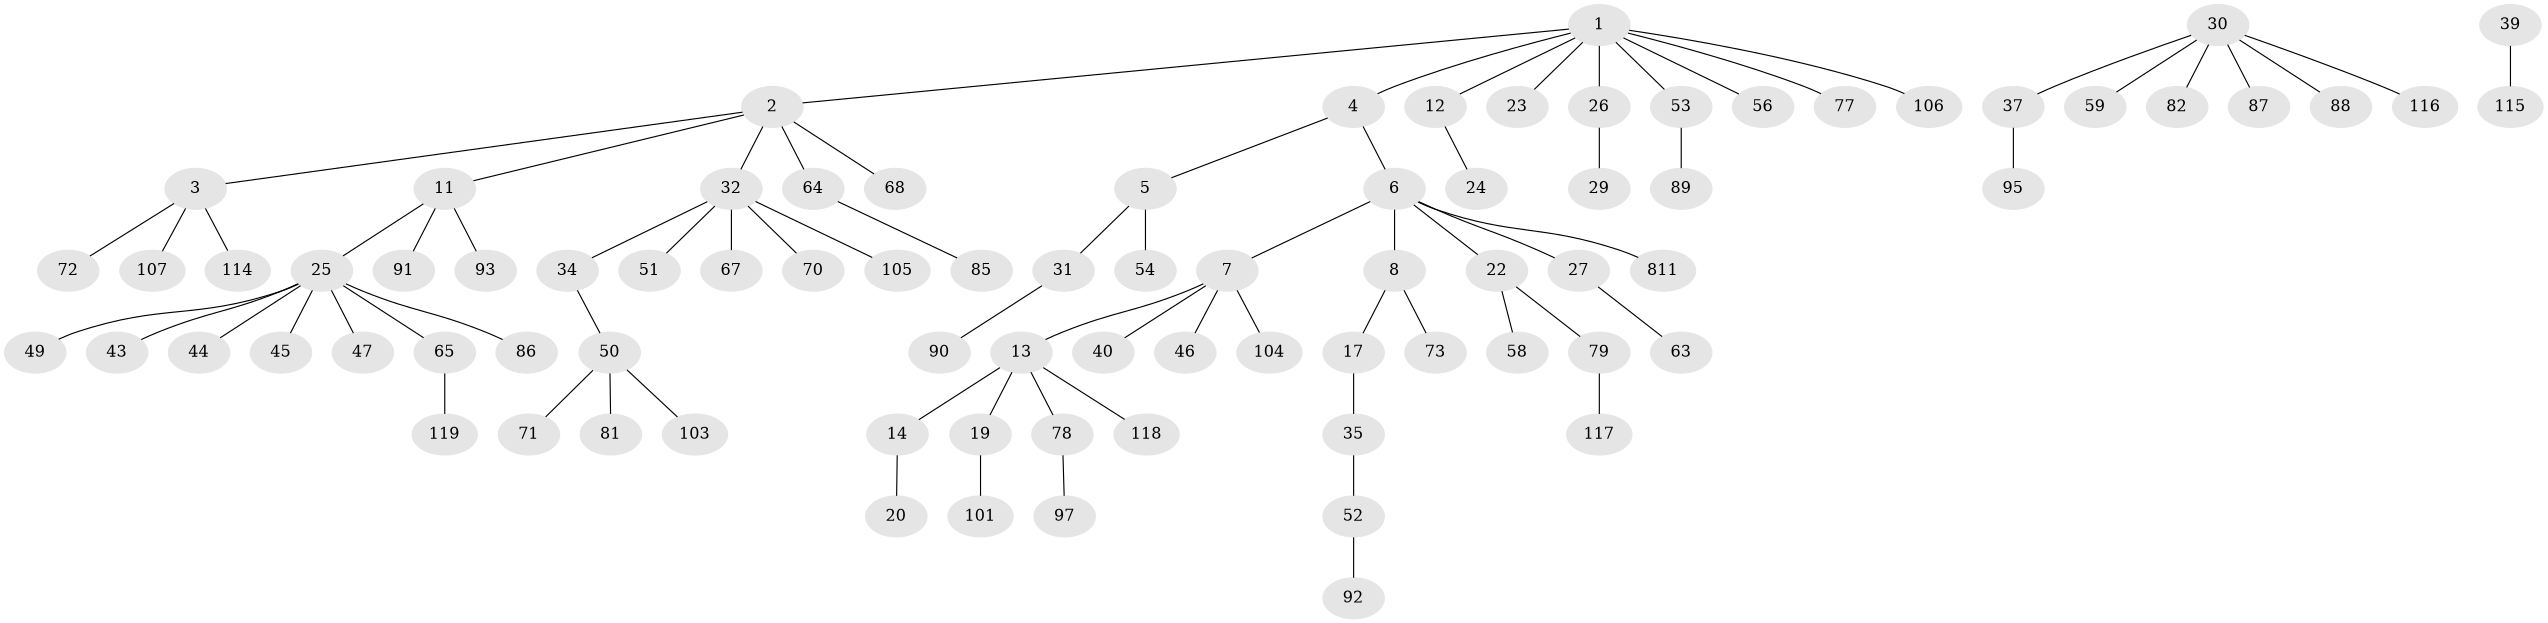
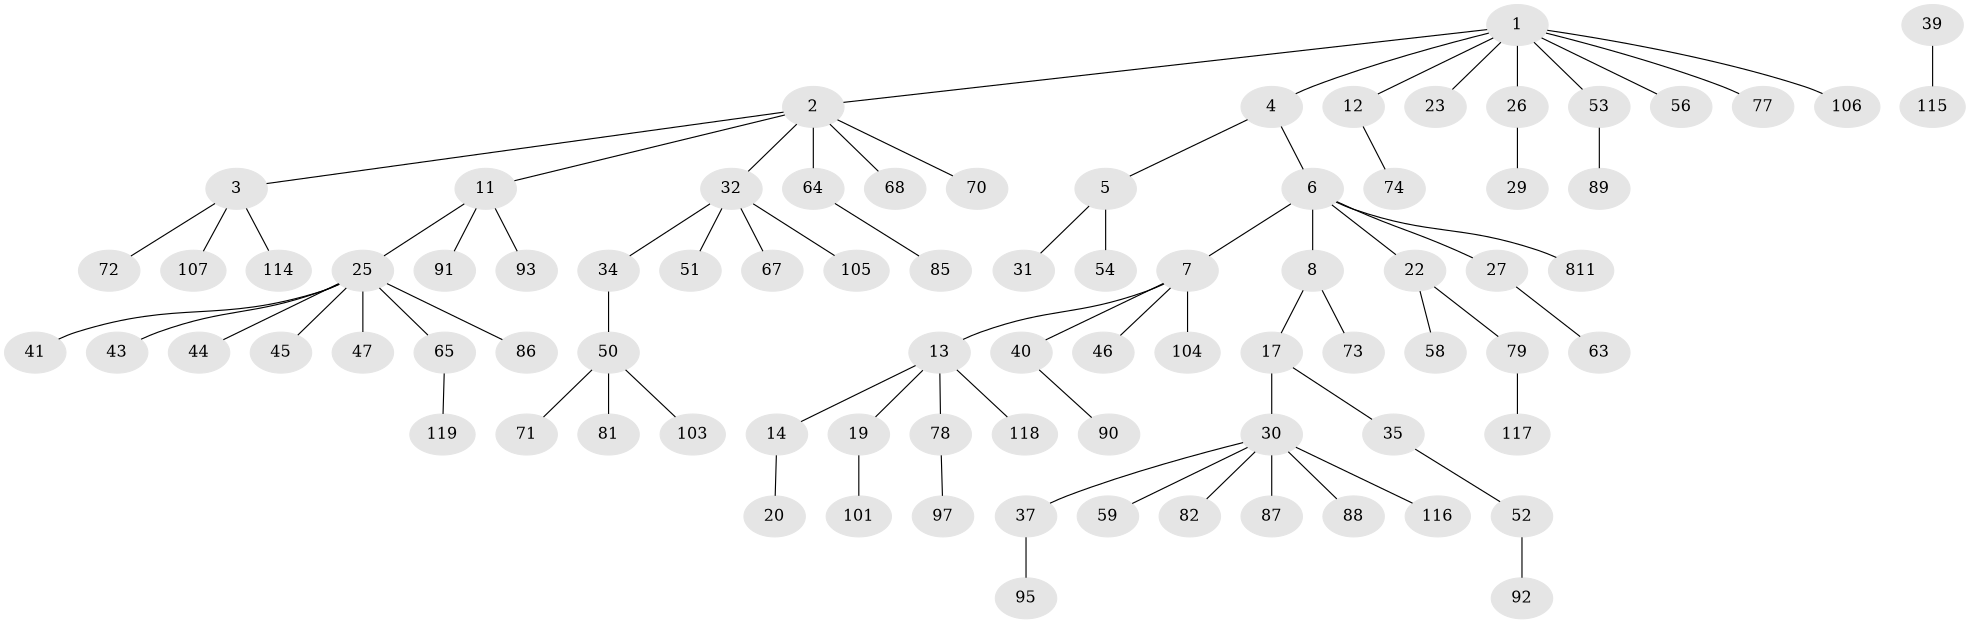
node "24": label "24" -> "74"
edge "32" -- "70": now "2" -- "70"
edge "31" -- "90": now "40" -- "90"
node "49": label "49" -> "41"
edge "17" -- "30": added
